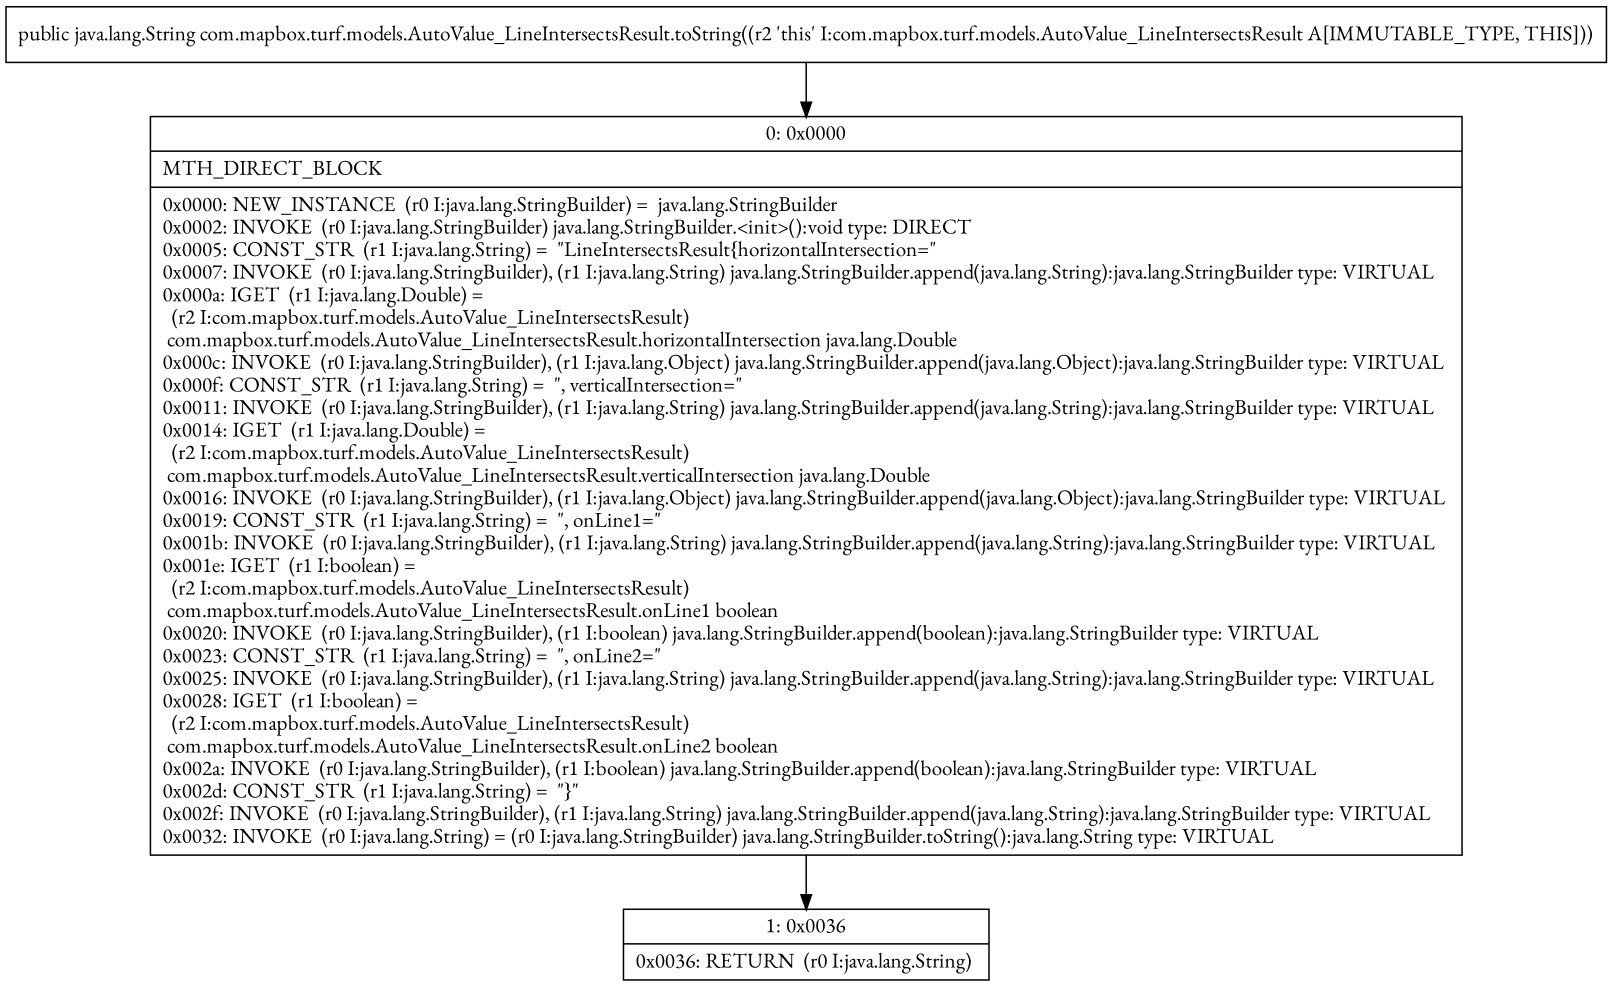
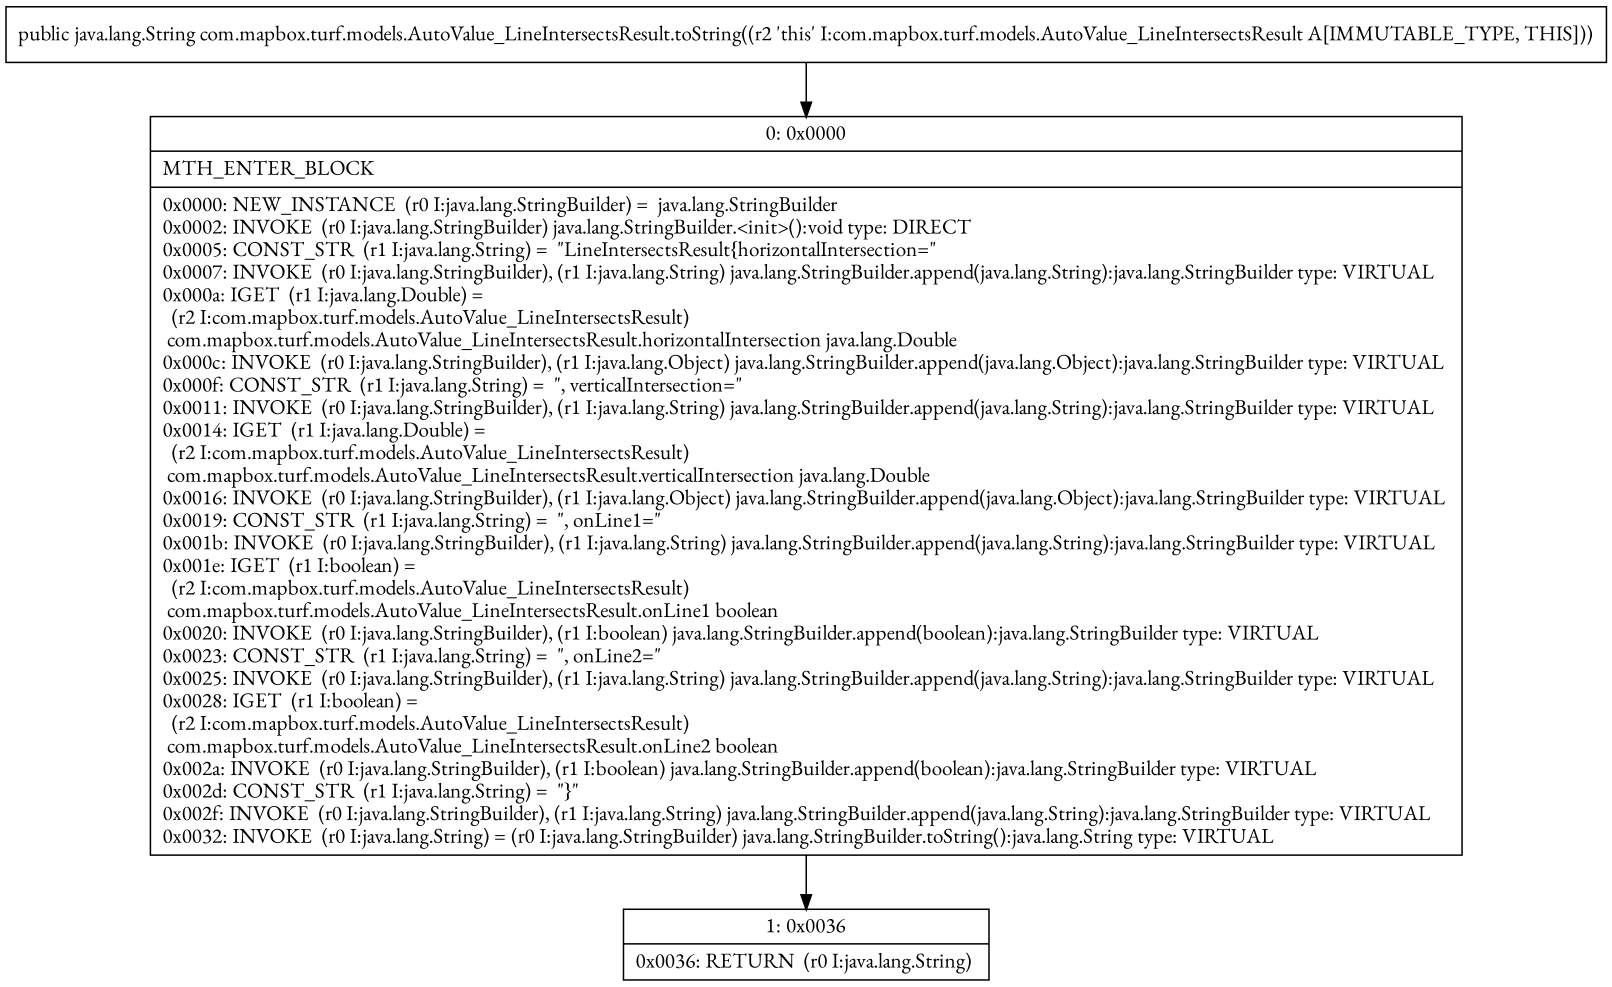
node "0: 0x0000": text "MTH_DIRECT_BLOCK" -> "MTH_ENTER_BLOCK"
